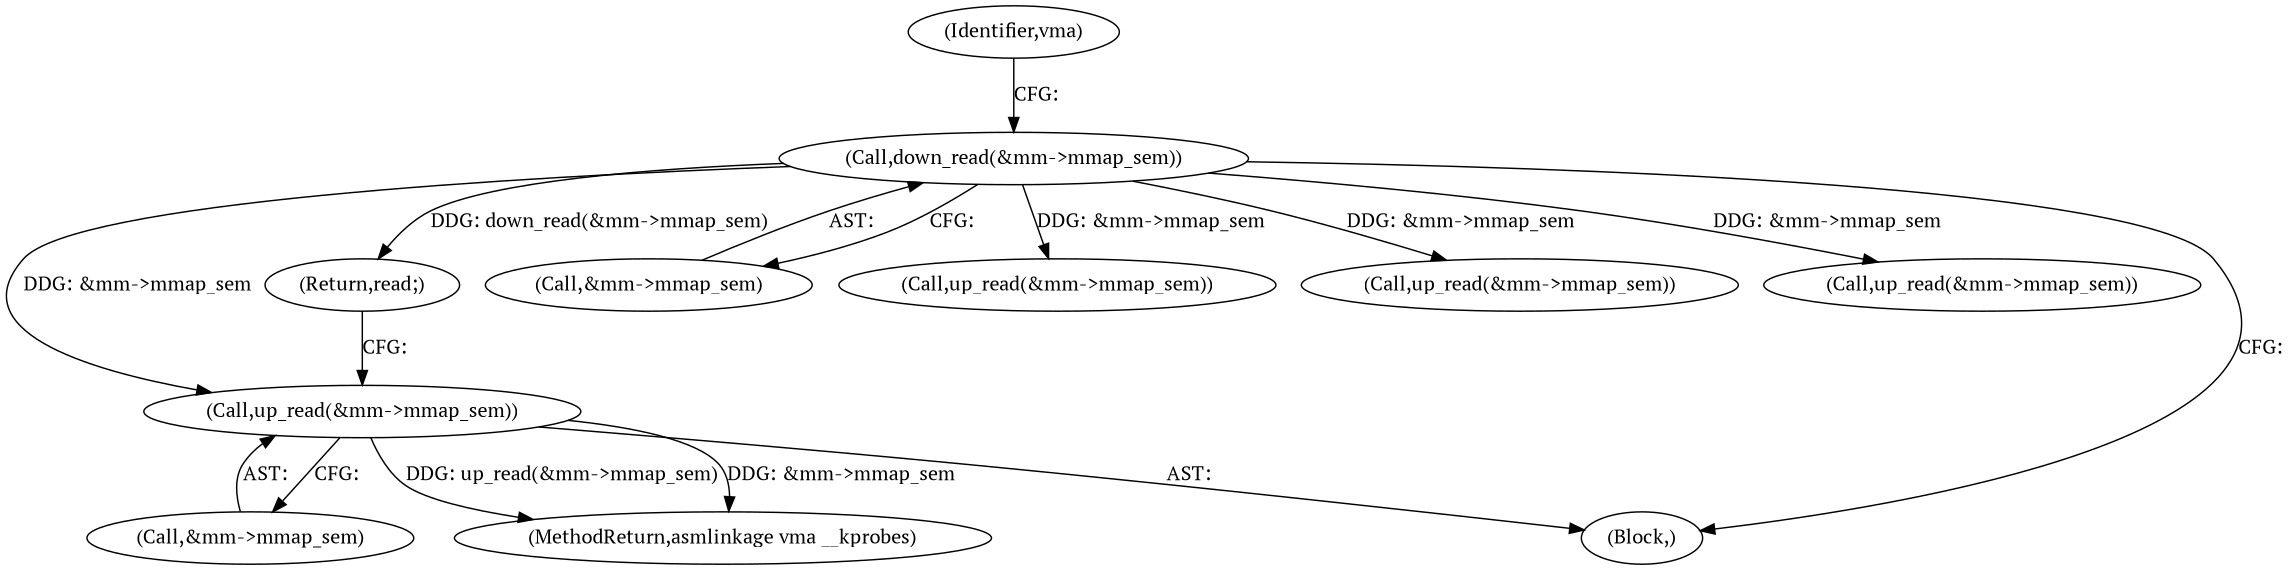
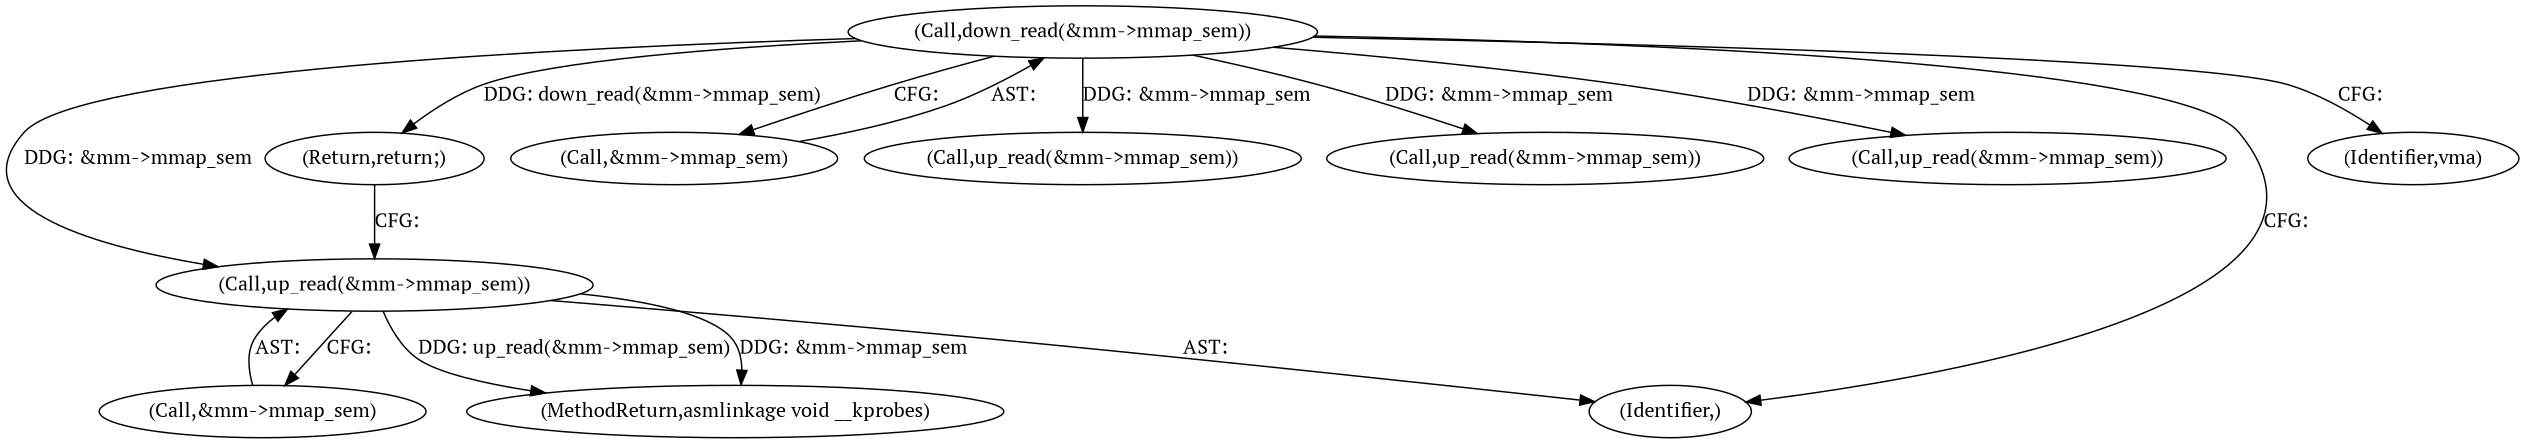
edge "(Identifier,vma)" -> "(Call,down_read(&mm->mmap_sem))": reversed
node "(Return,read;)": label "(Return,read;)" -> "(Return,return;)"
node "(MethodReturn,asmlinkage vma __kprobes)": label "(MethodReturn,asmlinkage vma __kprobes)" -> "(MethodReturn,asmlinkage void __kprobes)"
node "(Block,)": label "(Block,)" -> "(Identifier,)"
